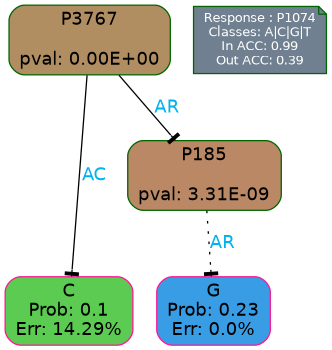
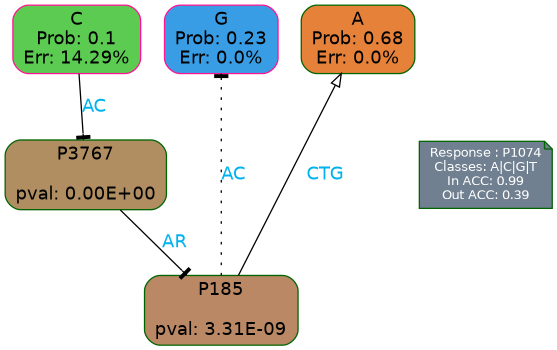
node "A Prob: 0.68 Err: 0.0%": added
edge "P3767 pval: 0.00E+00" -> "C Prob: 0.1 Err: 14.29%": reversed
edge "P185 pval: 3.31E-09" -> "G Prob: 0.23 Err: 0.0%": label "AR" -> "AC"
